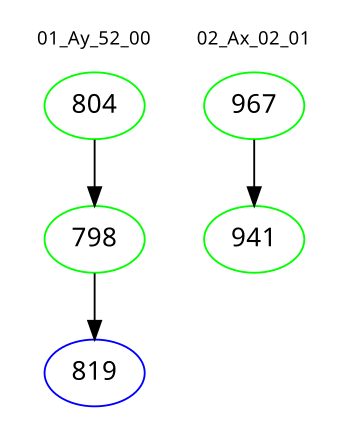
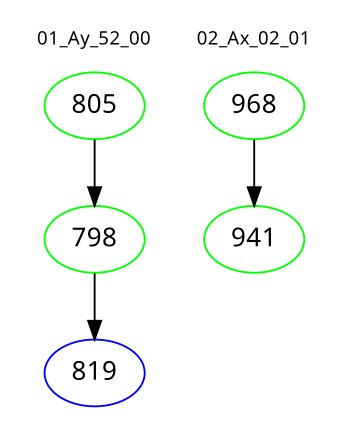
node "804": label "804" -> "805"
node "967": label "967" -> "968"
